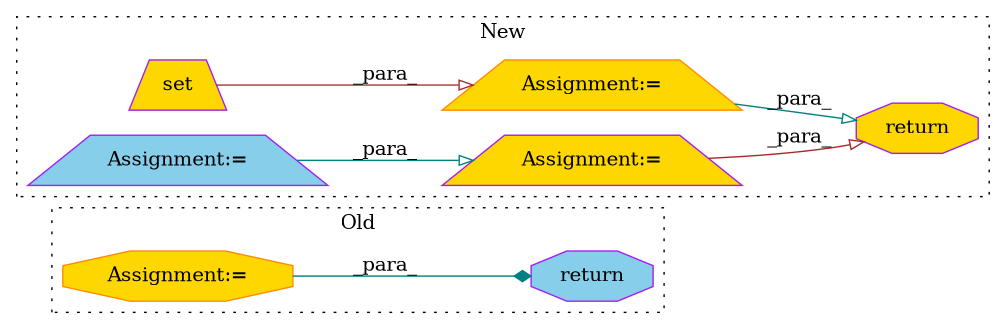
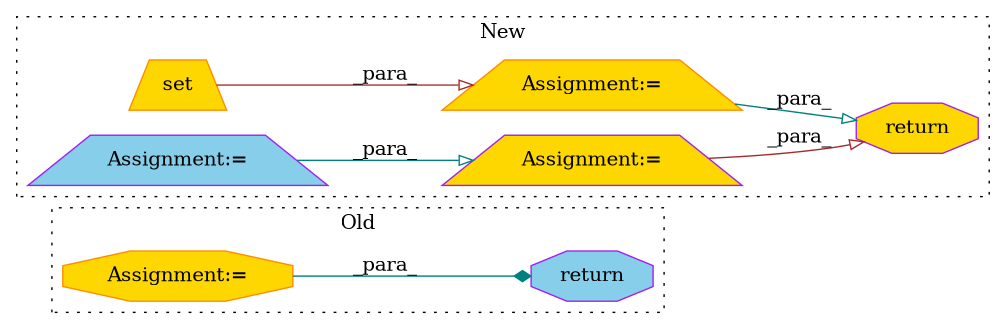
node "set": color purple -> darkorange
